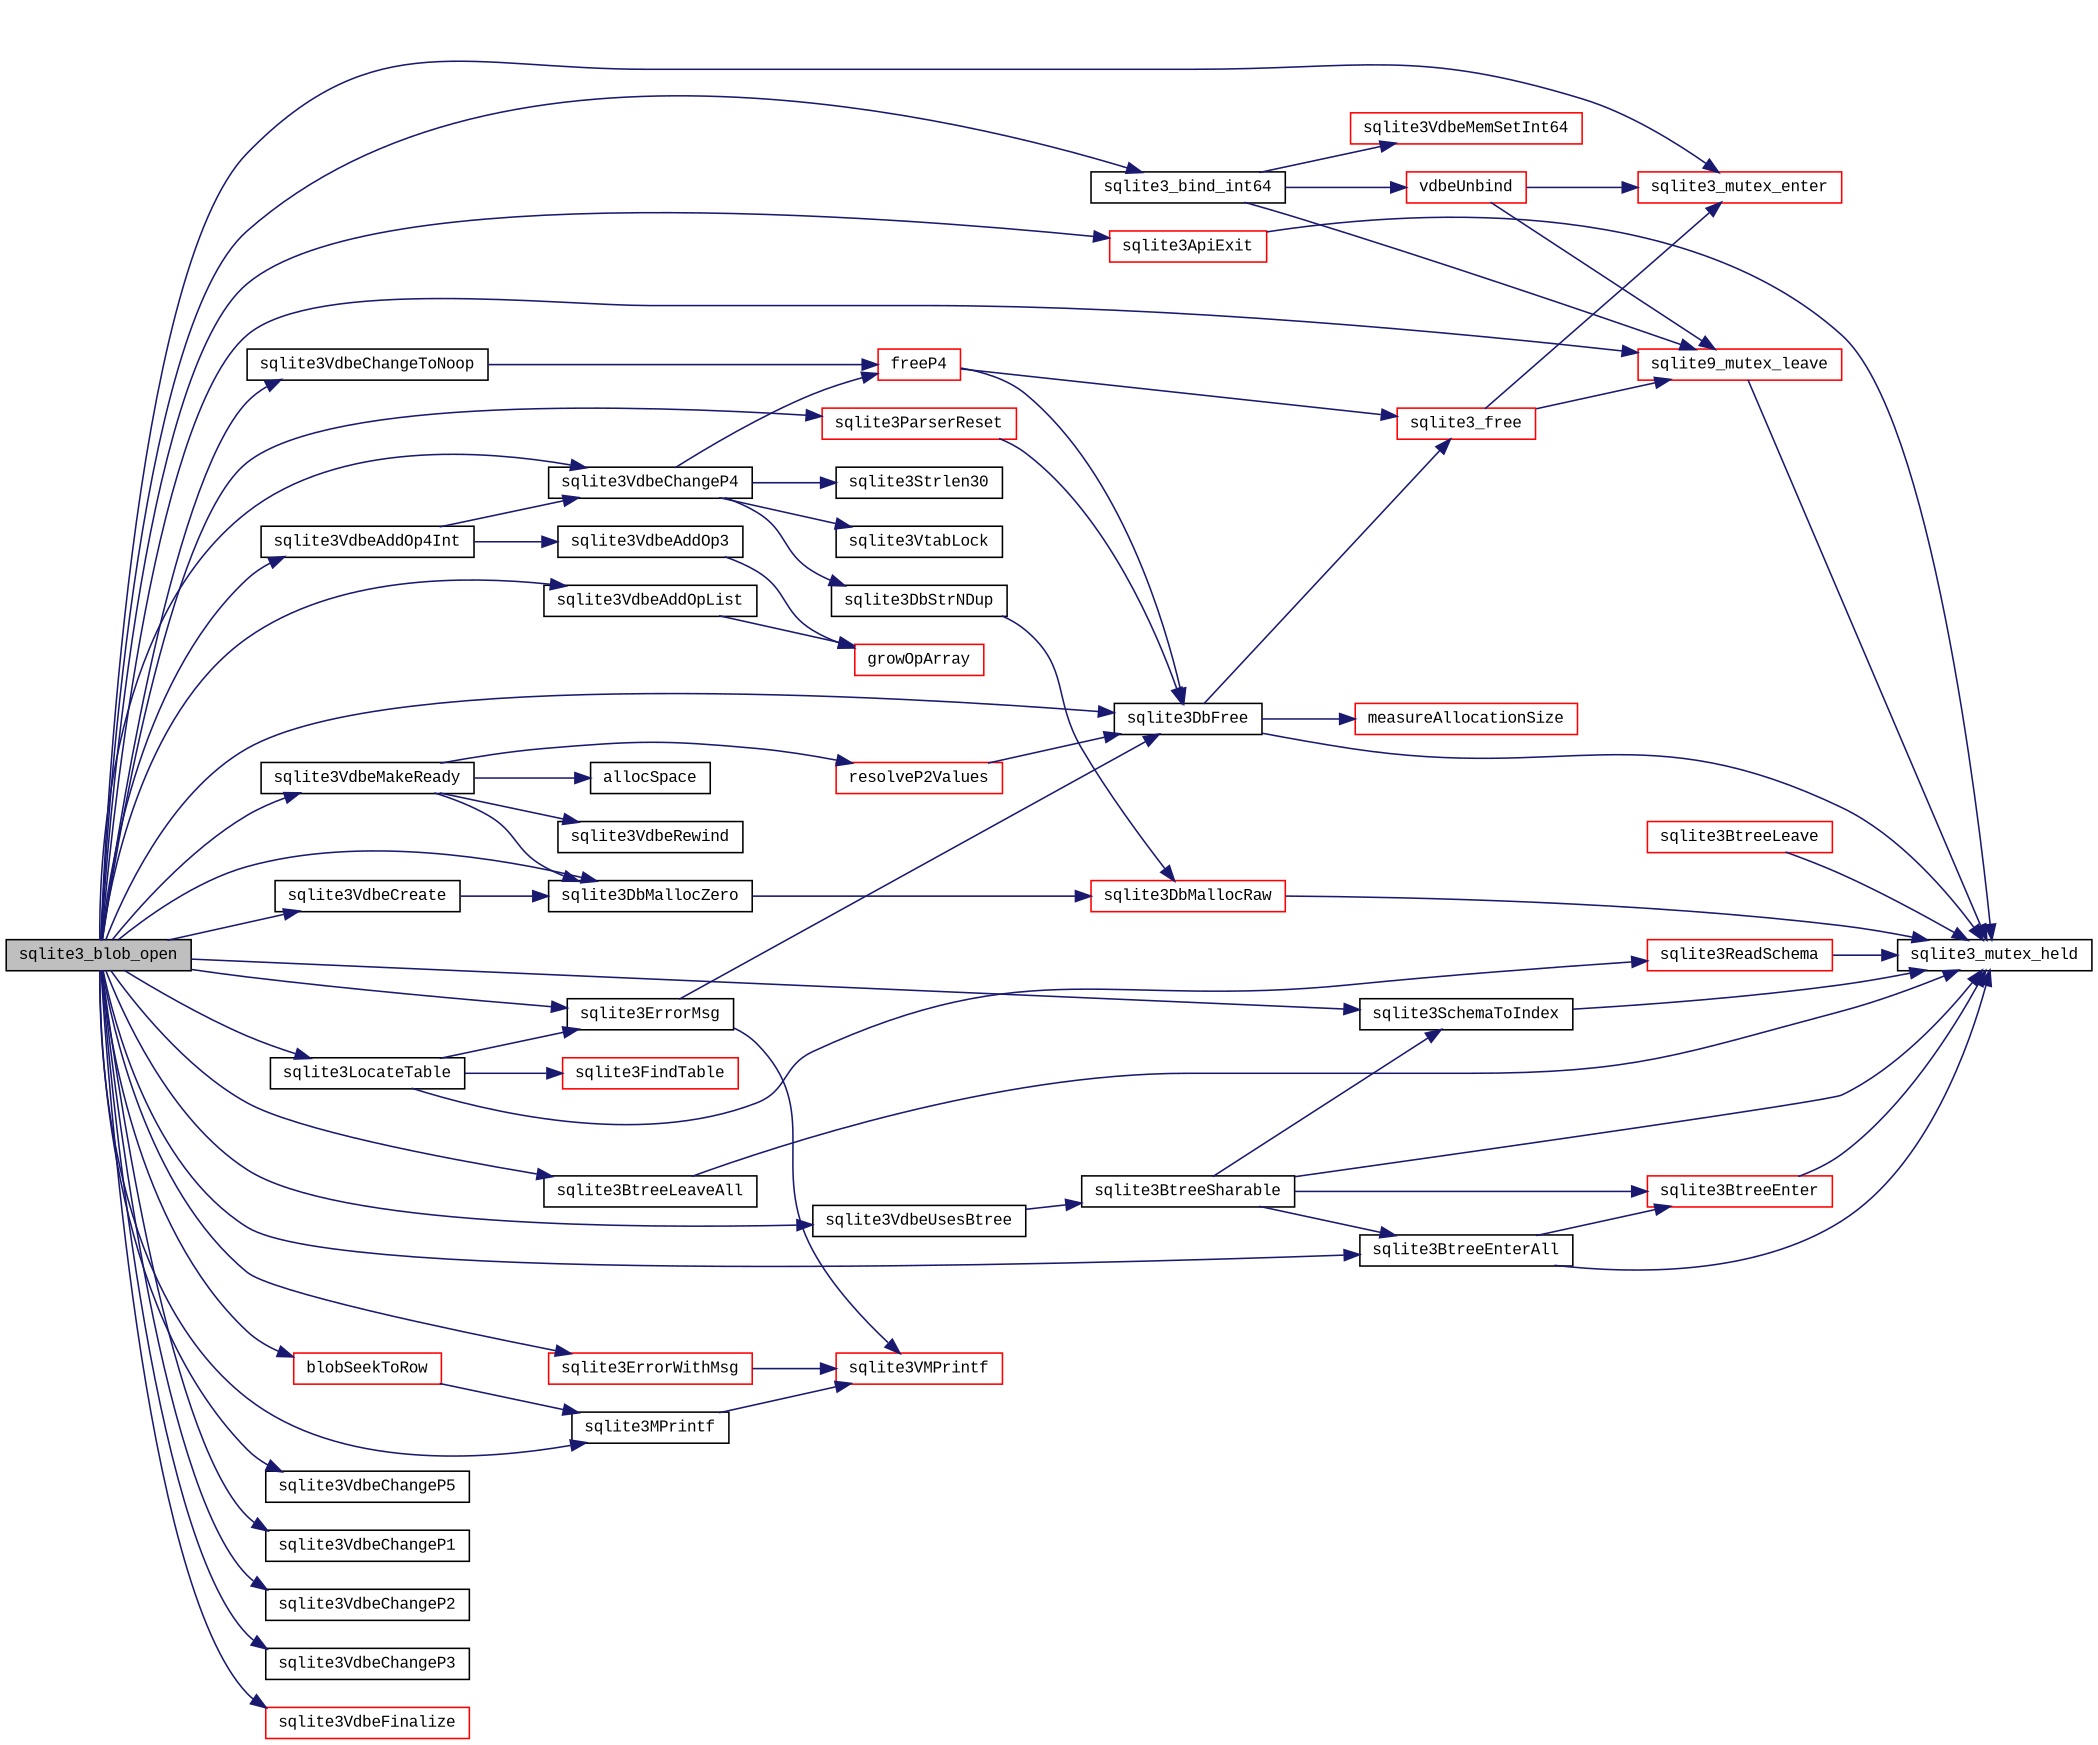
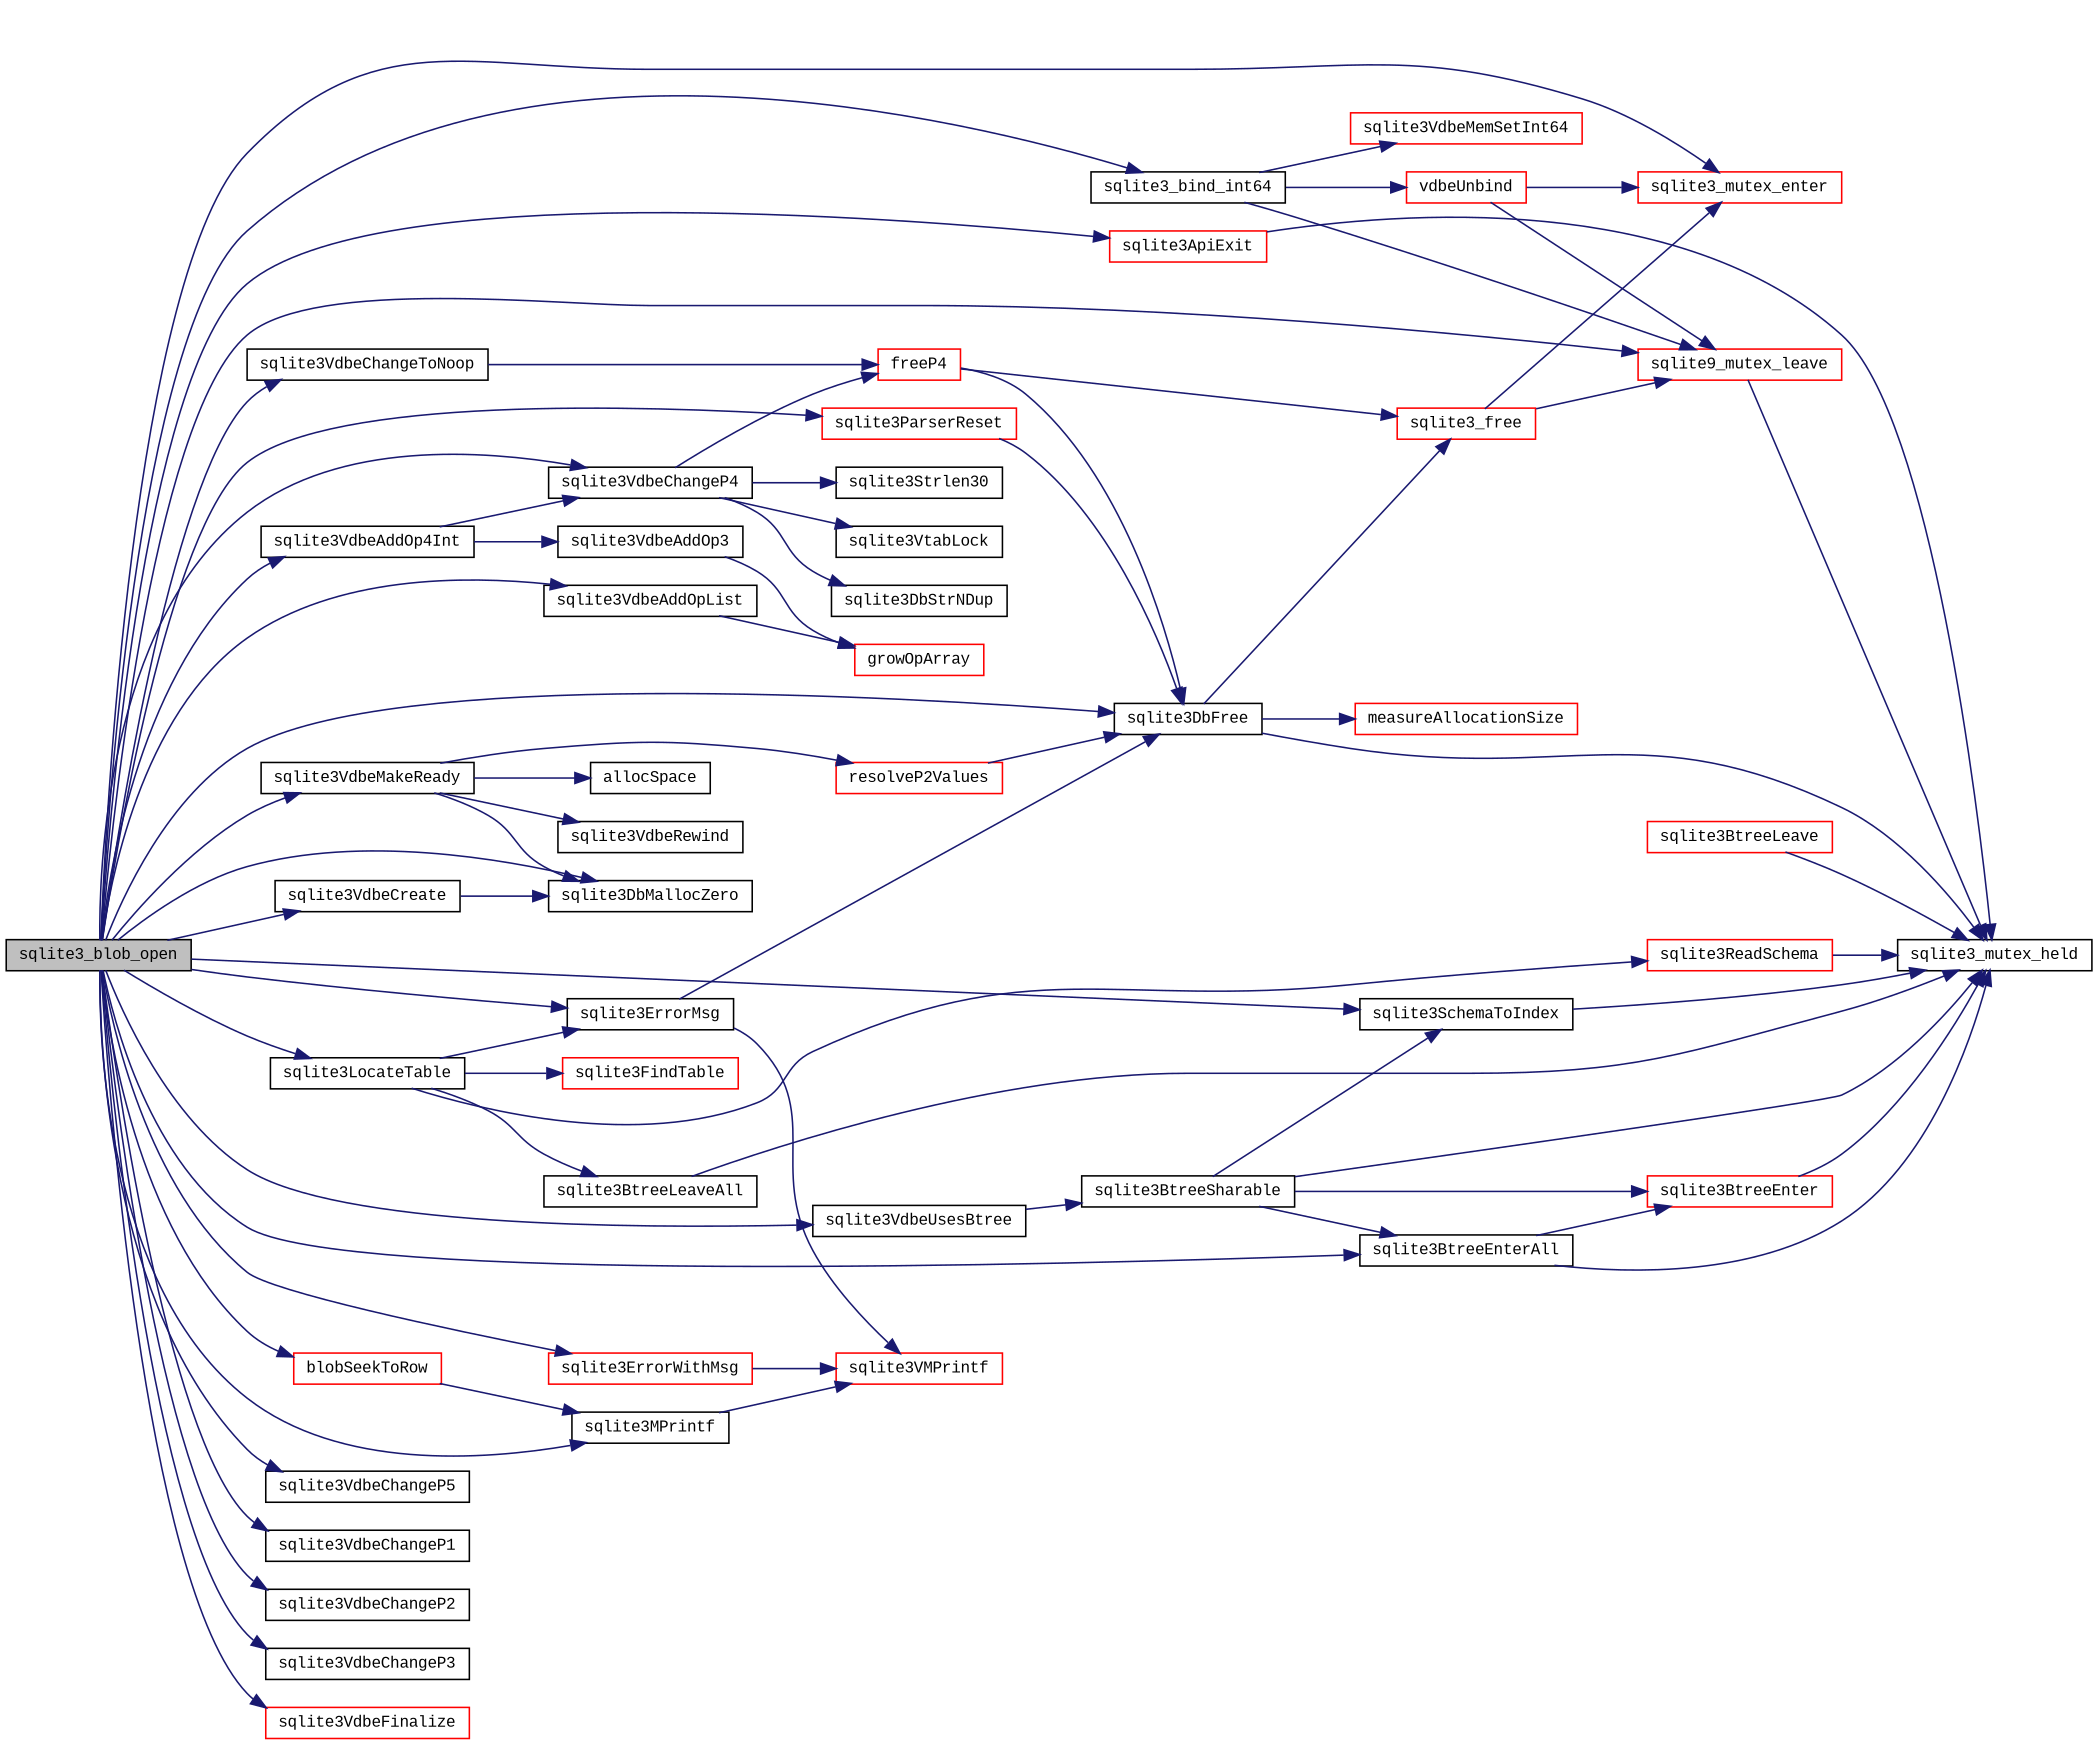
node "sqlite3DbMallocRaw": removed
edge "sqlite3_blob_open" -> "sqlite3BtreeLeaveAll": now "sqlite3LocateTable" -> "sqlite3BtreeLeaveAll"
